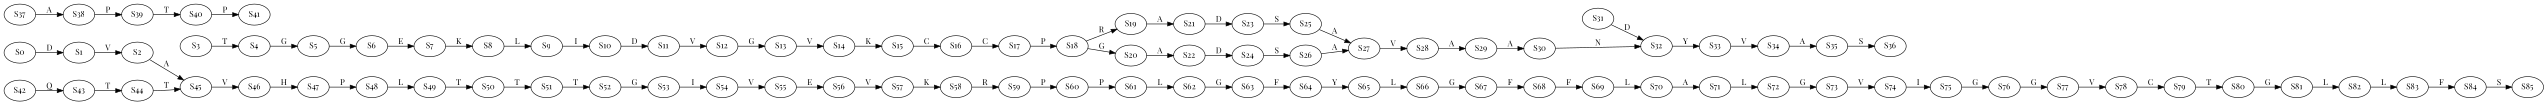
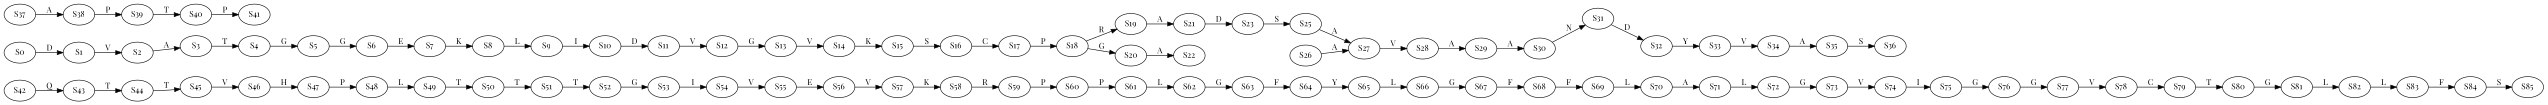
edge "S15" -> "S16": label "C" -> "S"
edge "S30" -> "S32": now "S30" -> "S31"
node "S24": removed
edge "S2" -> "S45": now "S2" -> "S3"
